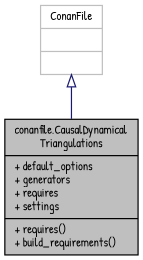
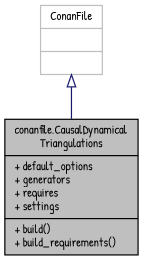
node "conanfile.CausalDynamical": text "+ requires()" -> "+ build()"
